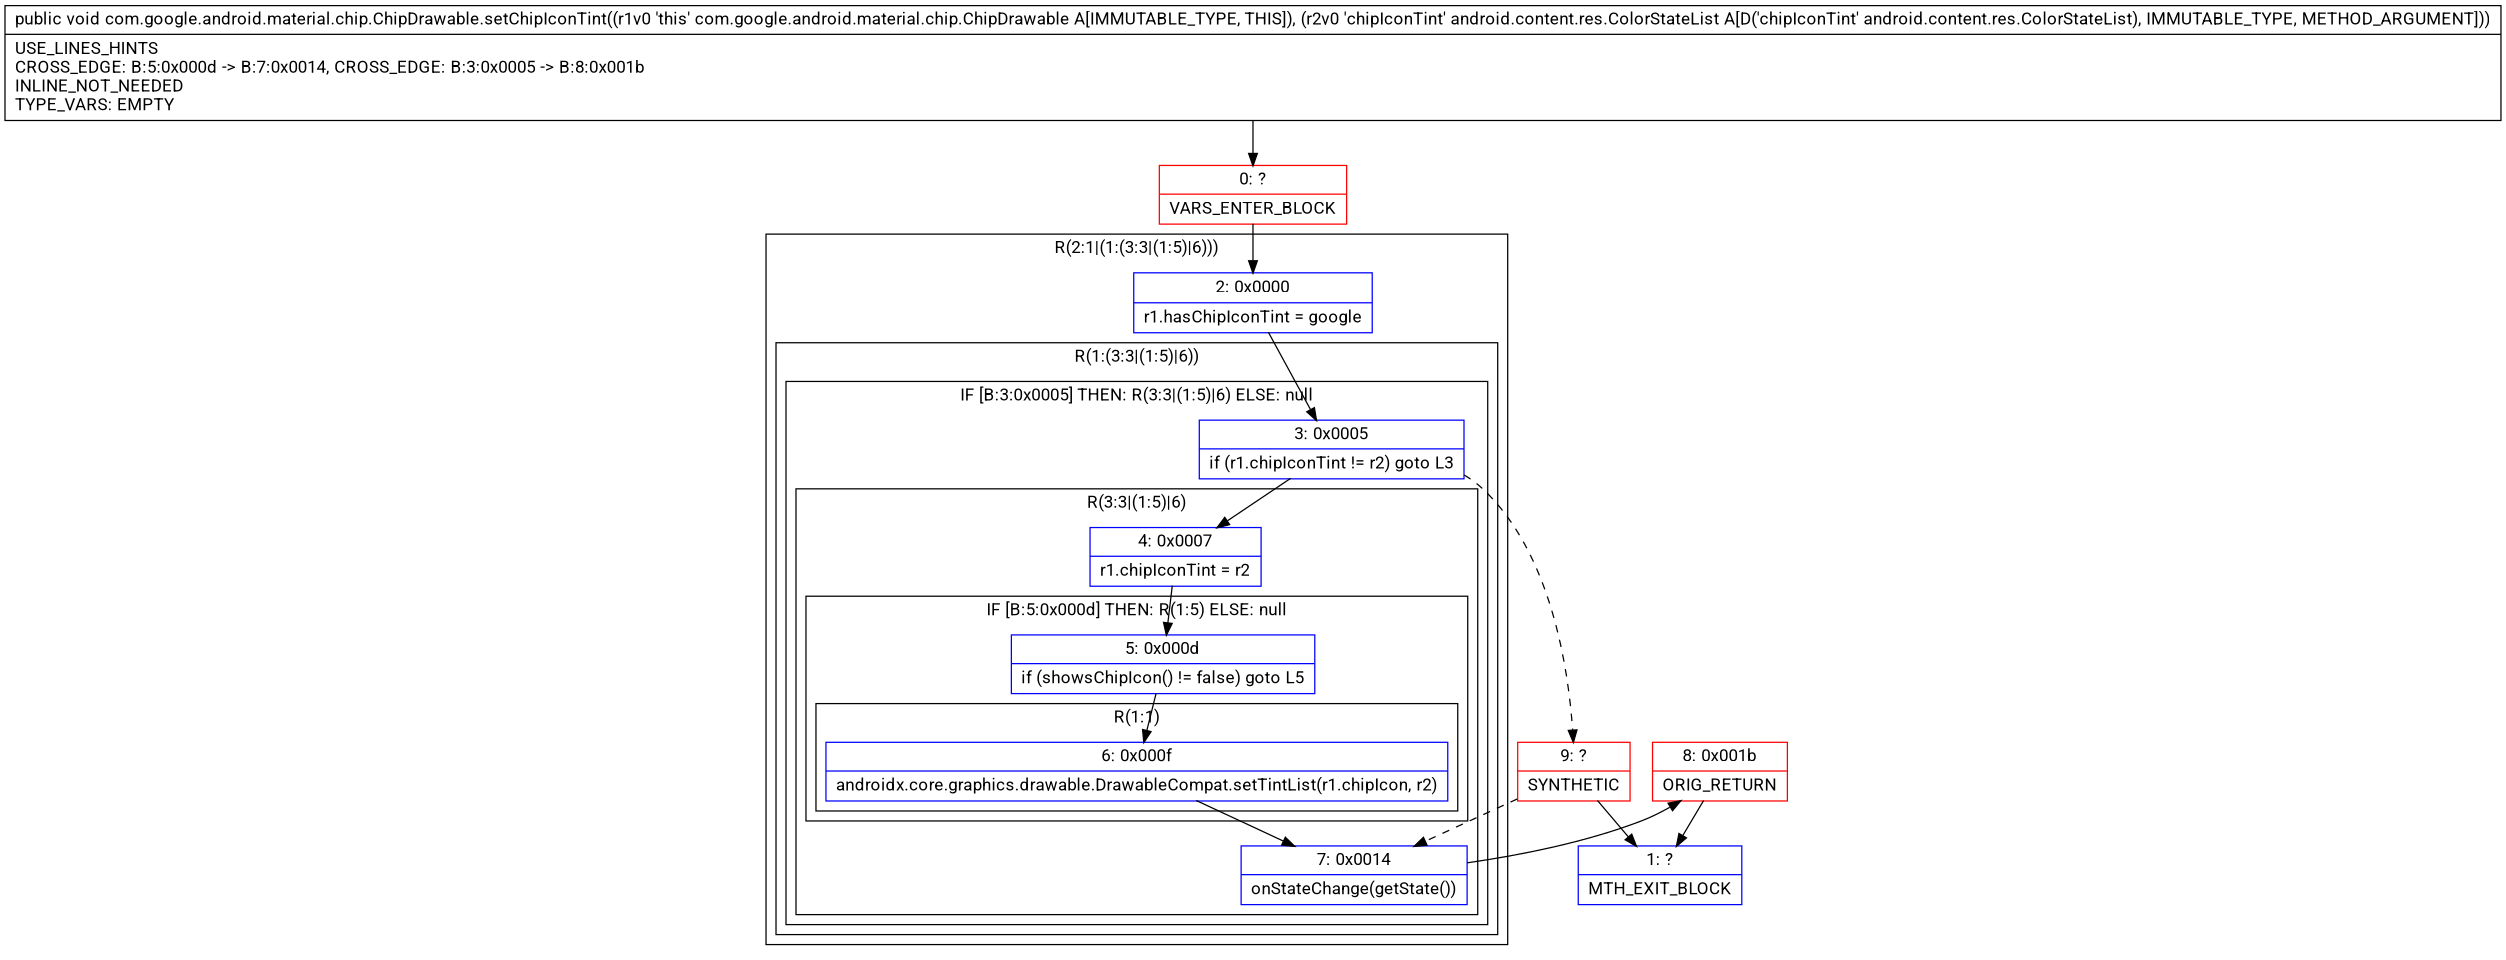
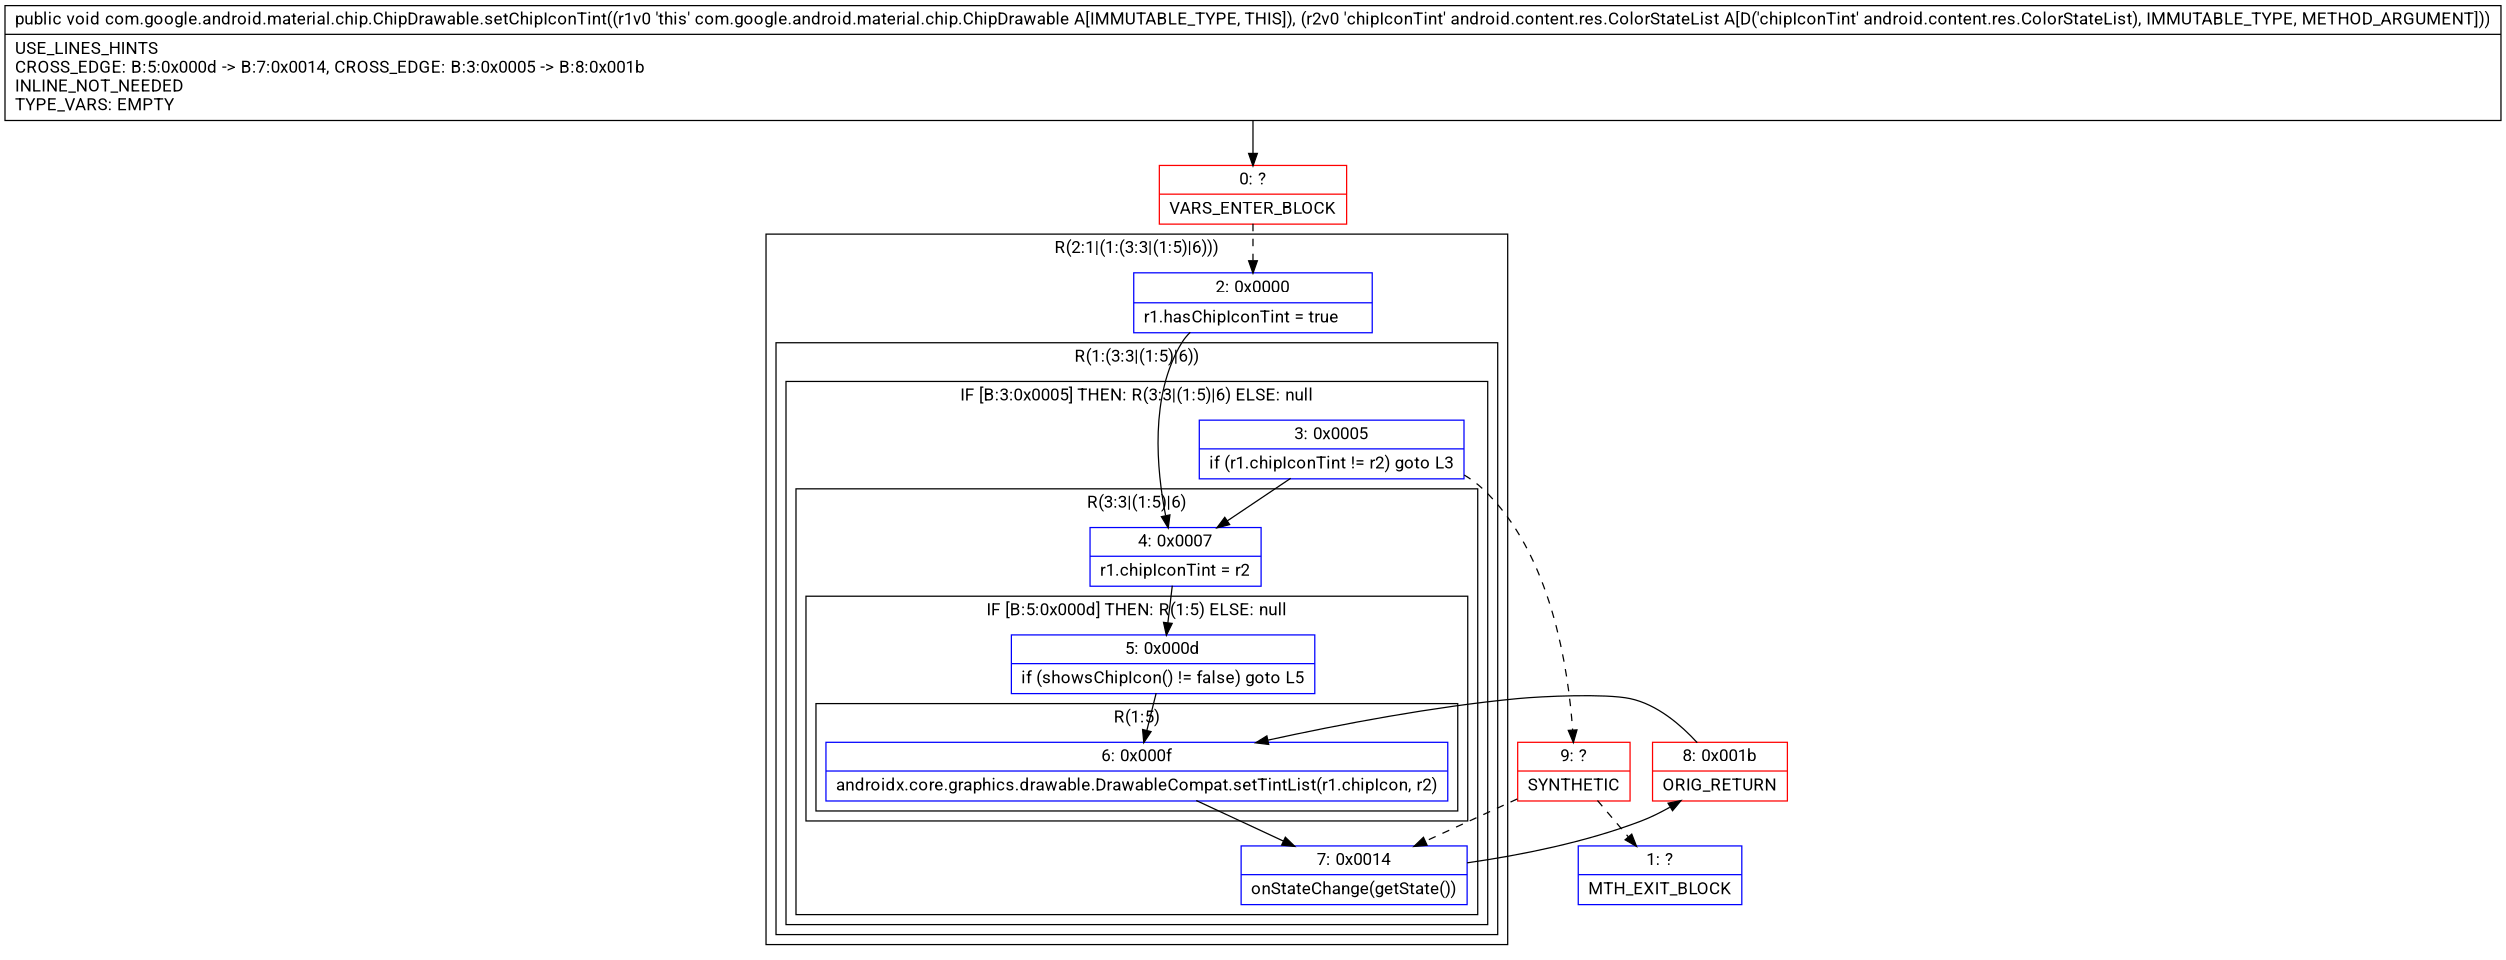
edge "0: ?" -> "2: 0x0000": style solid -> dashed
node "2: 0x0000": text "r1.hasChipIconTint = google" -> "r1.hasChipIconTint = true"
edge "2: 0x0000" -> "3: 0x0005": now "2: 0x0000" -> "4: 0x0007"
cluster "R(1:1)": label "R(1:1)" -> "R(1:5)"
edge "8: 0x001b" -> "1: ?": now "8: 0x001b" -> "6: 0x000f"
edge "9: ?" -> "1: ?": style solid -> dashed
